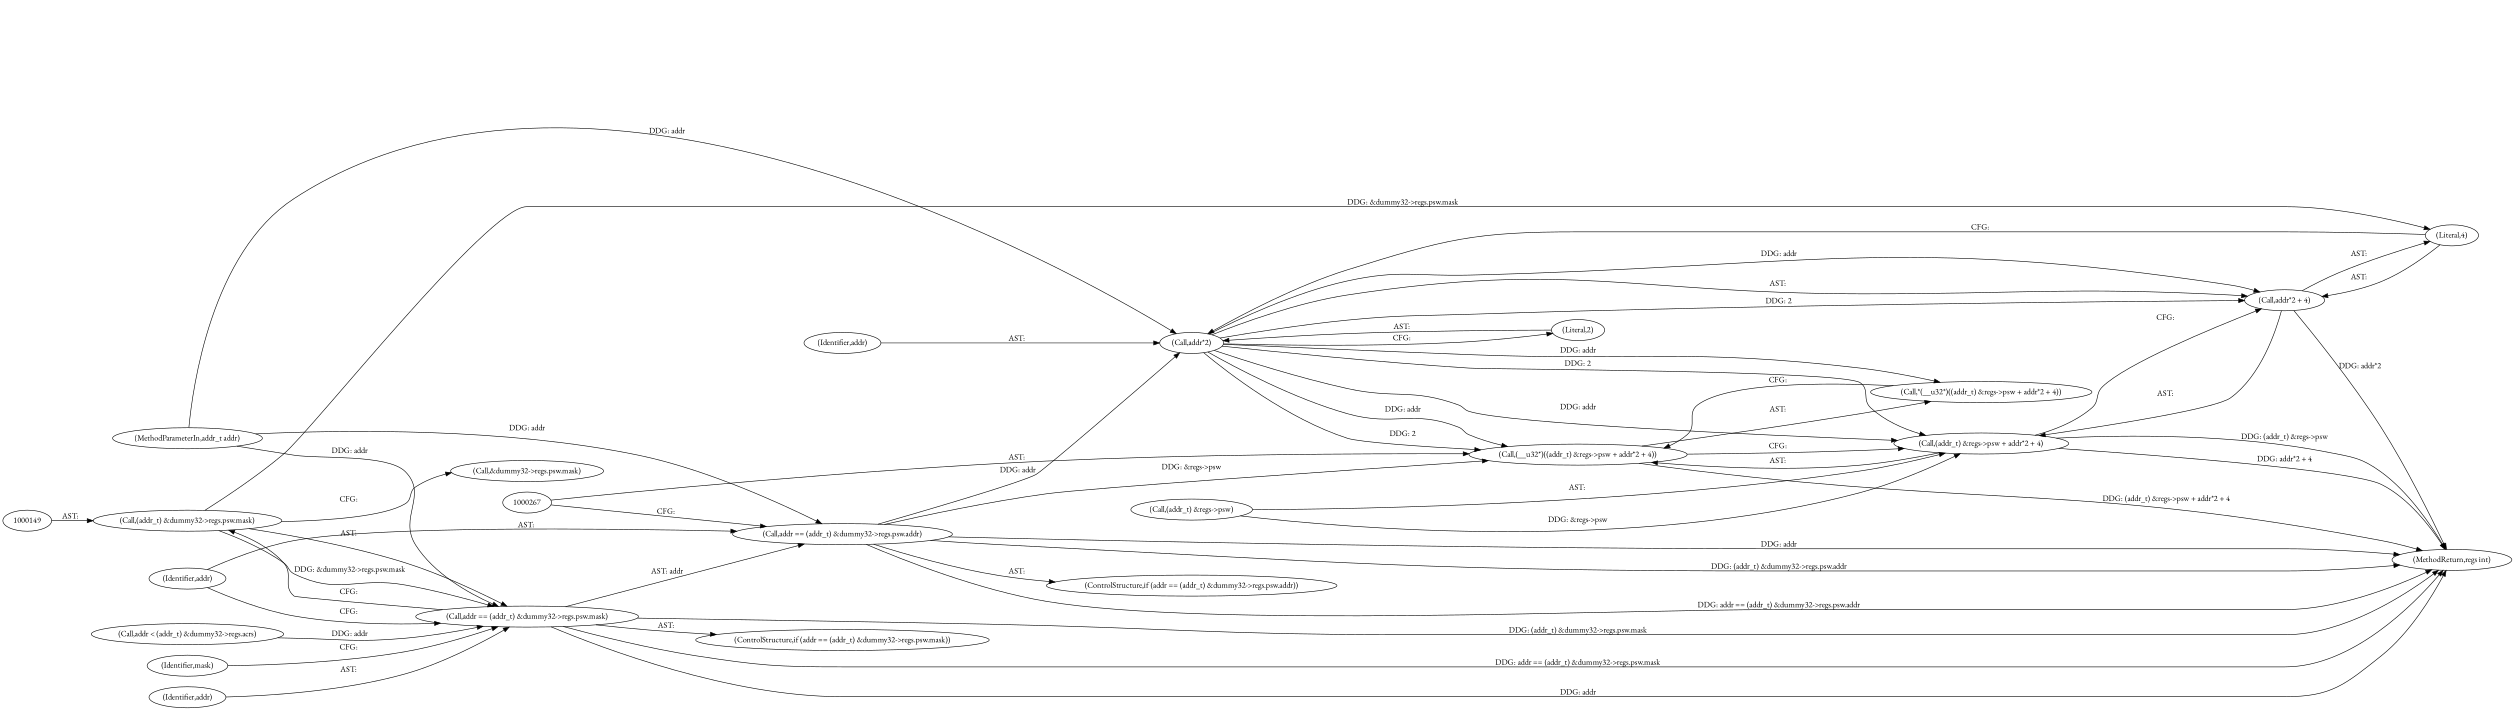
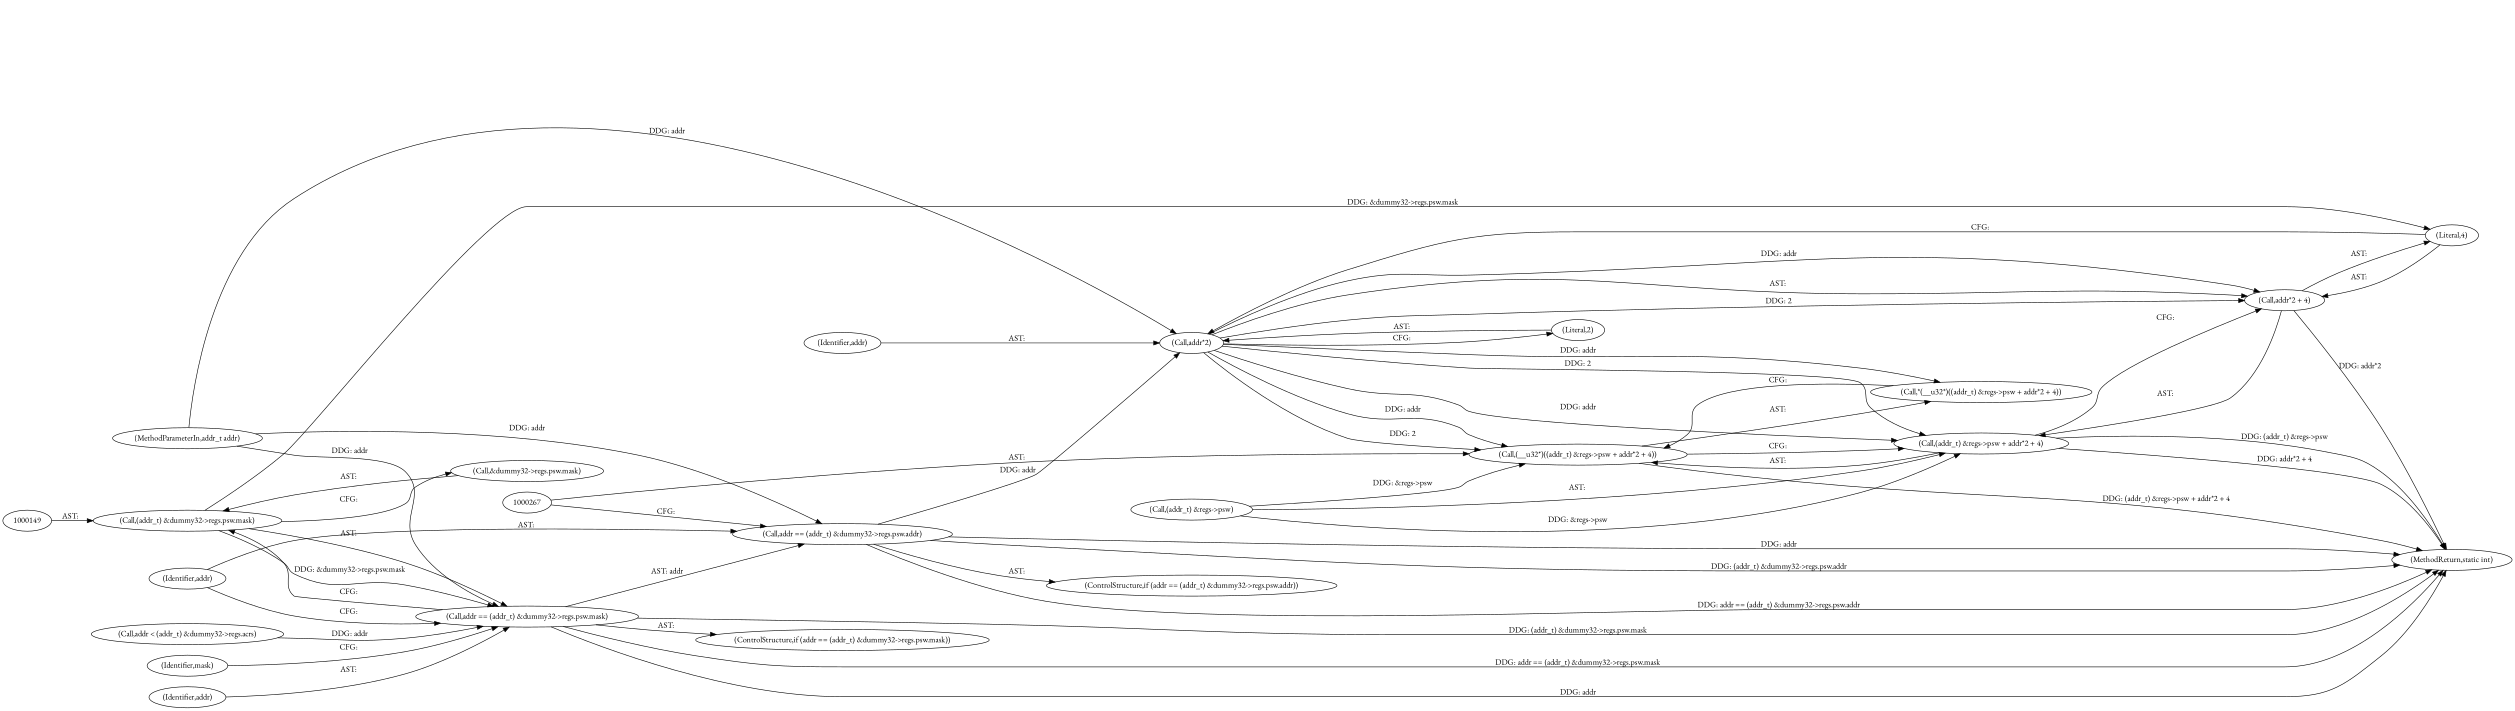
edge "(Call,addr == (addr_t) &dummy32->regs.psw.addr)" -> "(Call,(__u32*)((addr_t) &regs->psw + addr*2 + 4))": now "(Call,(addr_t) &regs->psw)" -> "(Call,(__u32*)((addr_t) &regs->psw + addr*2 + 4))"
edge "(Call,&dummy32->regs.psw.mask)" -> "(Call,(addr_t) &dummy32->regs.psw.mask)": added, label "AST:"
node "(MethodReturn,regs int)": label "(MethodReturn,regs int)" -> "(MethodReturn,static int)"
